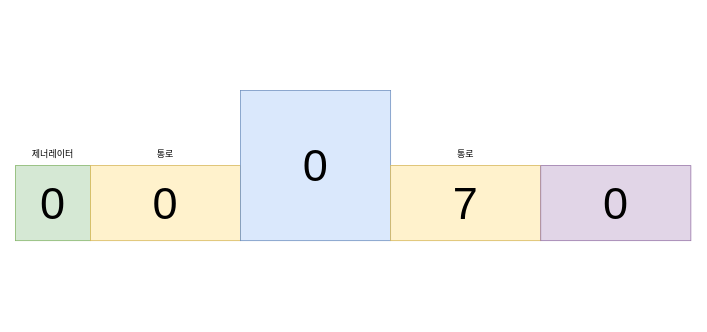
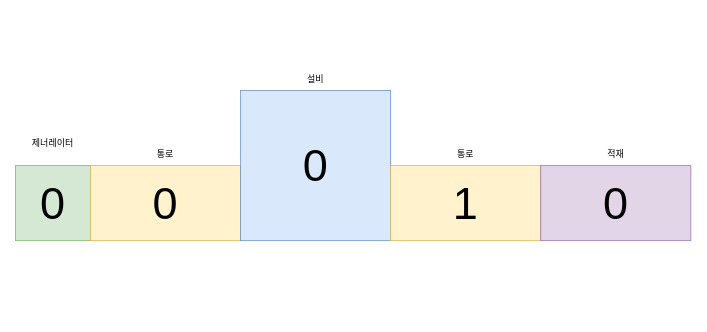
node "설비": added
node "제너레이터": moved (53, 154) -> (53, 143)
node "적재": added
node "7": label "7" -> "1"
